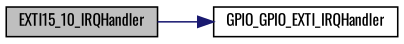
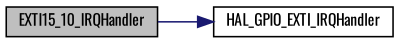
node "GPIO_GPIO_EXTI_IRQHandler": label "GPIO_GPIO_EXTI_IRQHandler" -> "HAL_GPIO_EXTI_IRQHandler"
